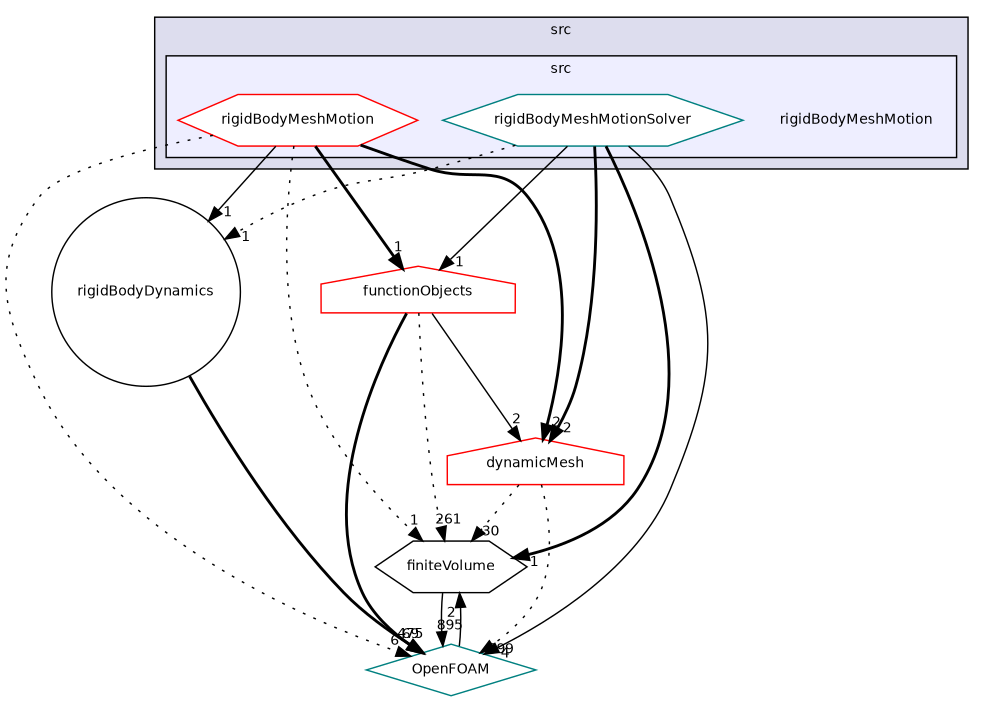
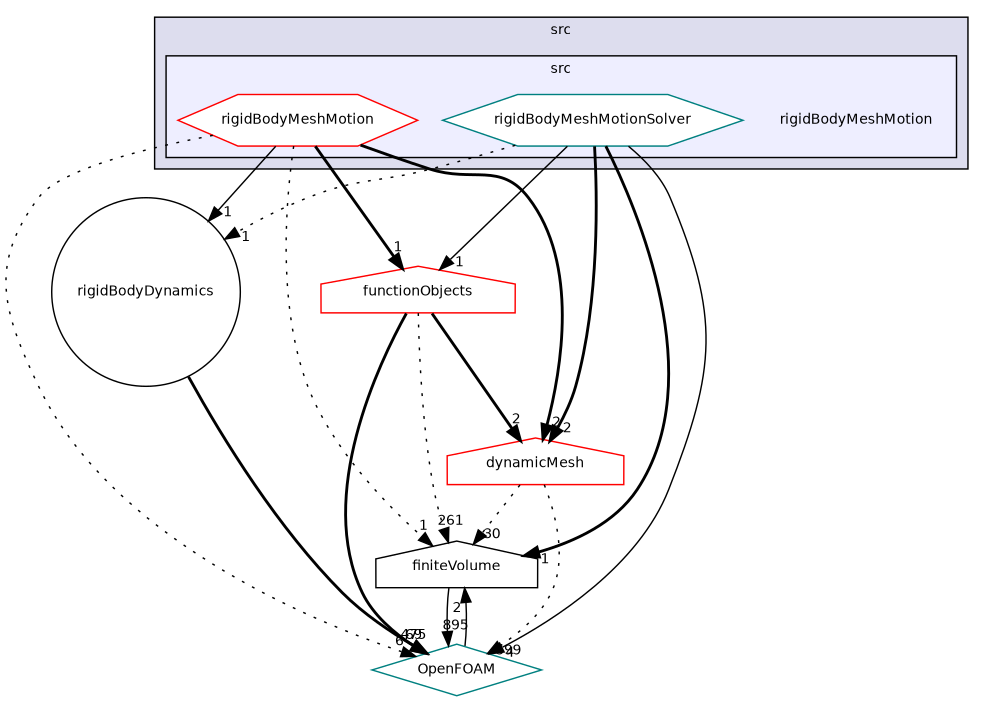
edge "functionObjects" -> "dynamicMesh": style solid -> bold
node "finiteVolume": shape hexagon -> house
